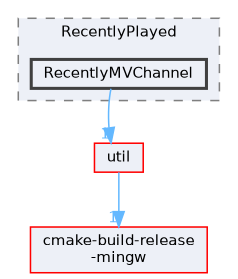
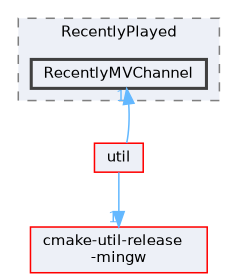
edge "RecentlyMVChannel" -> "util": reversed
node "cmake-build-release -mingw": label "cmake-build-release -mingw" -> "cmake-util-release -mingw"
